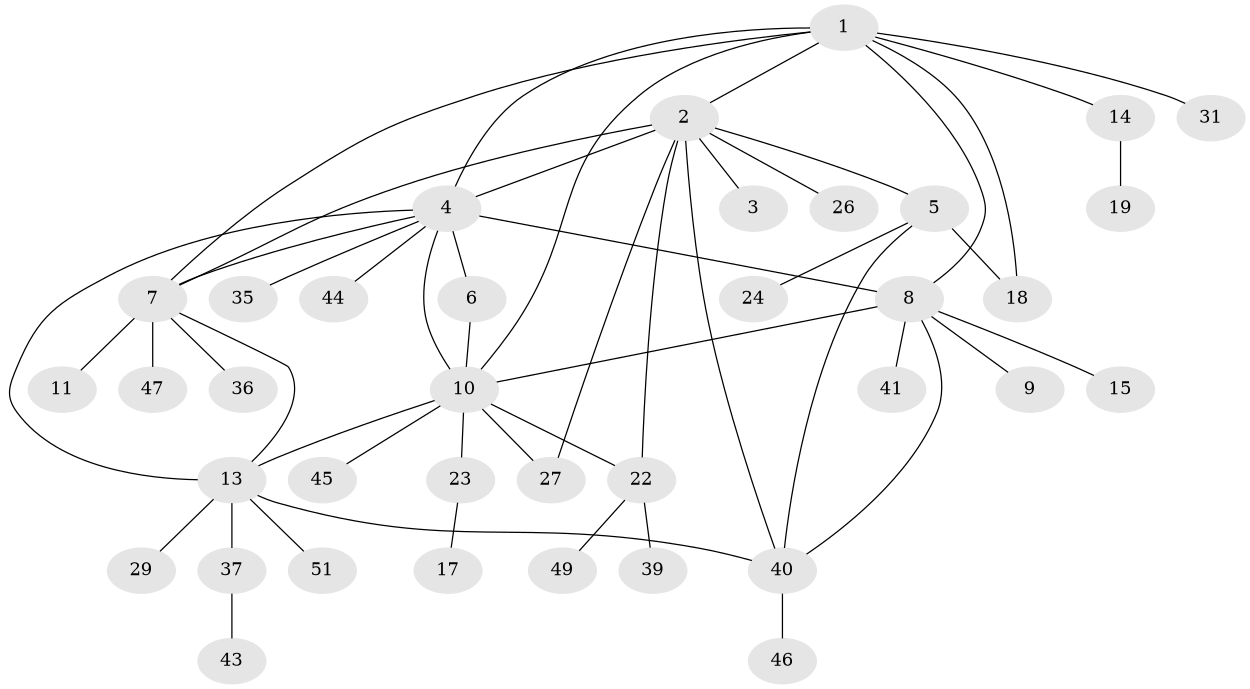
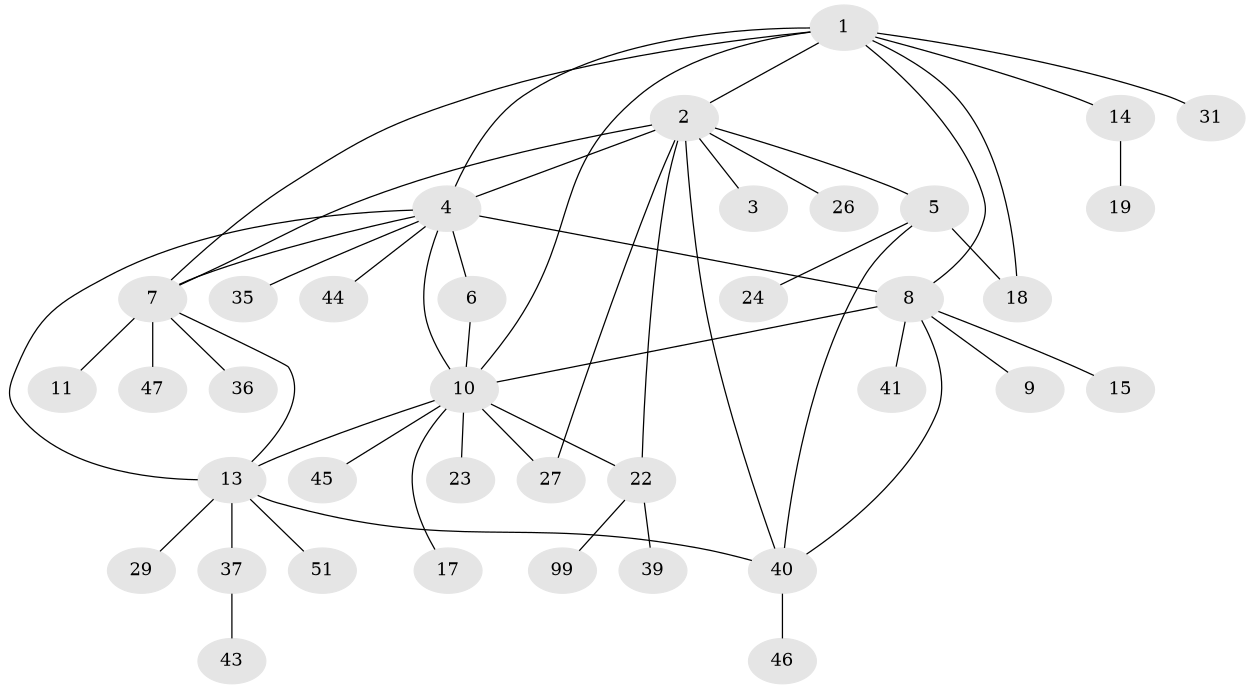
edge "23" -- "17": now "10" -- "17"
node "49": label "49" -> "99"
